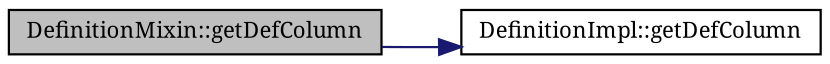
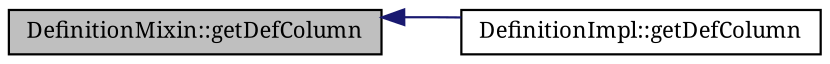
edge "DefinitionMixin::getDefColumn" -> "DefinitionImpl::getDefColumn": reversed
